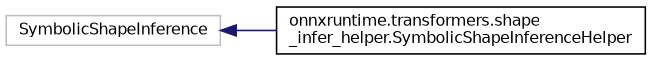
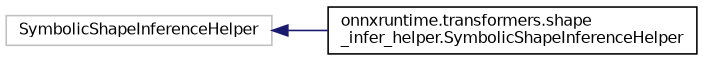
node "SymbolicShapeInference": label "SymbolicShapeInference" -> "SymbolicShapeInferenceHelper"
